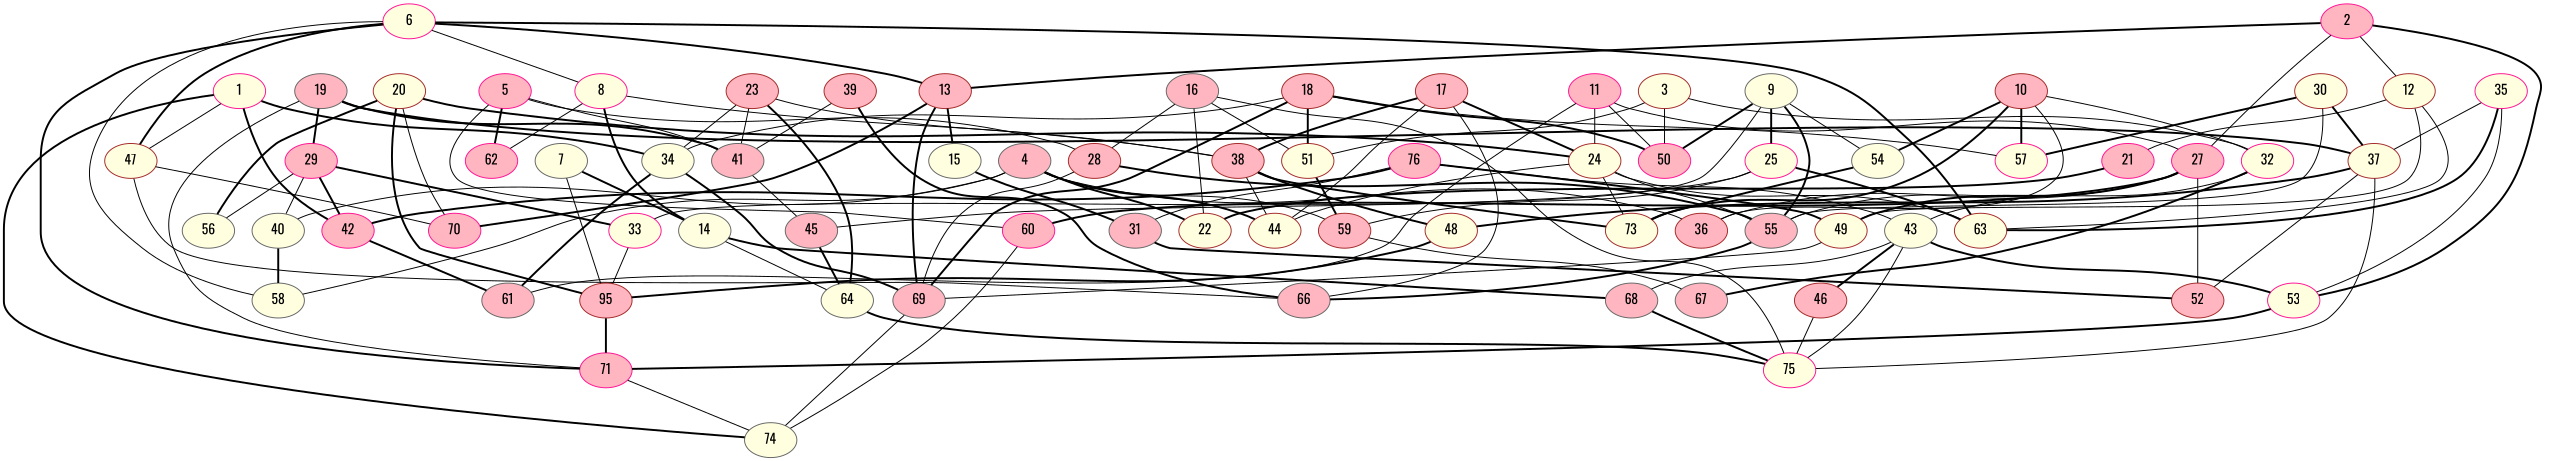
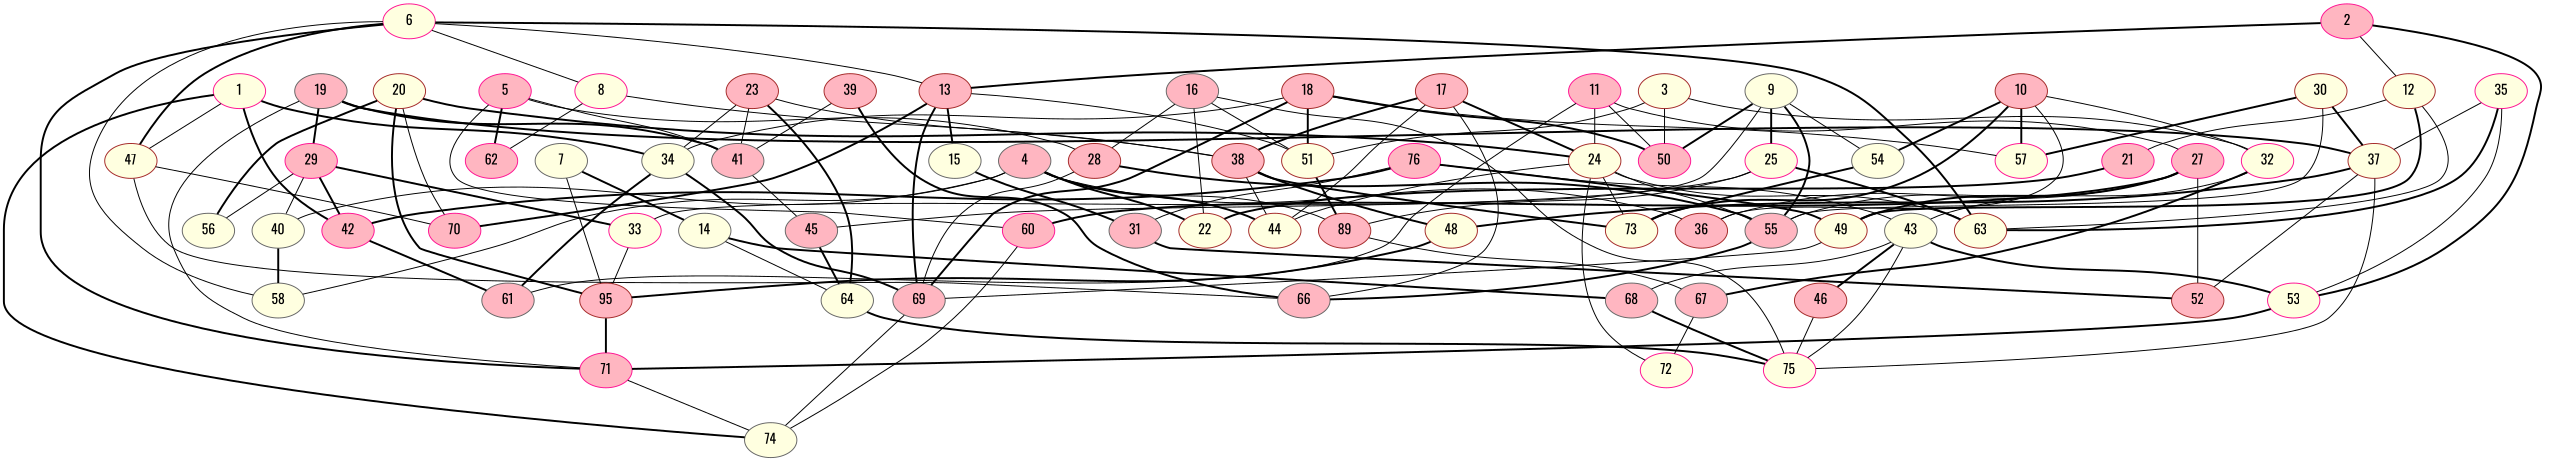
edge "6" -- "13": style bold -> solid
edge "2" -- "27": removed
edge "13" -- "51": added
edge "8" -- "14": removed
edge "12" -- "49": style solid -> bold
node "59": label "59" -> "89"
node "72": added
